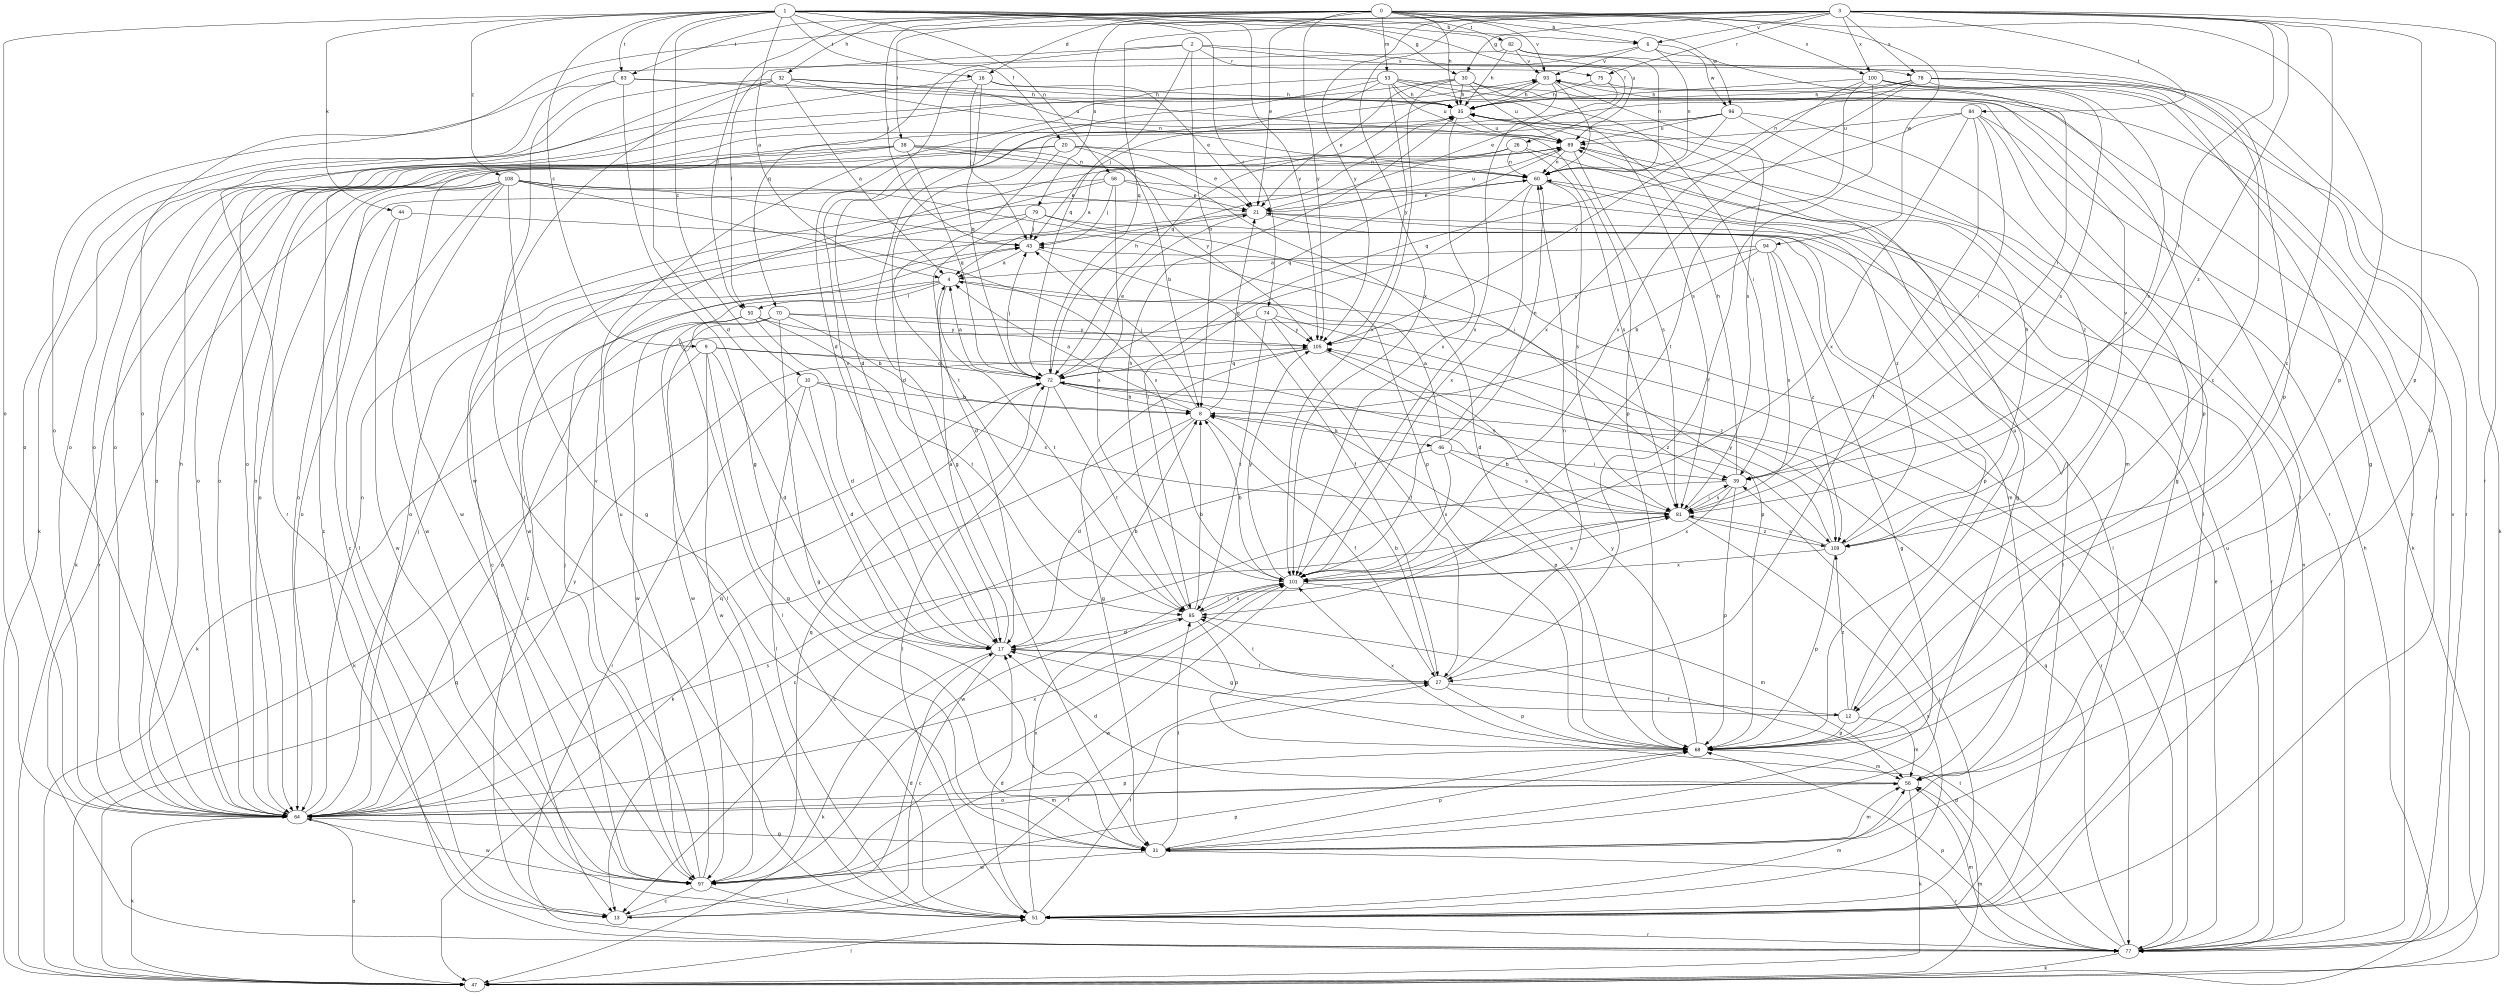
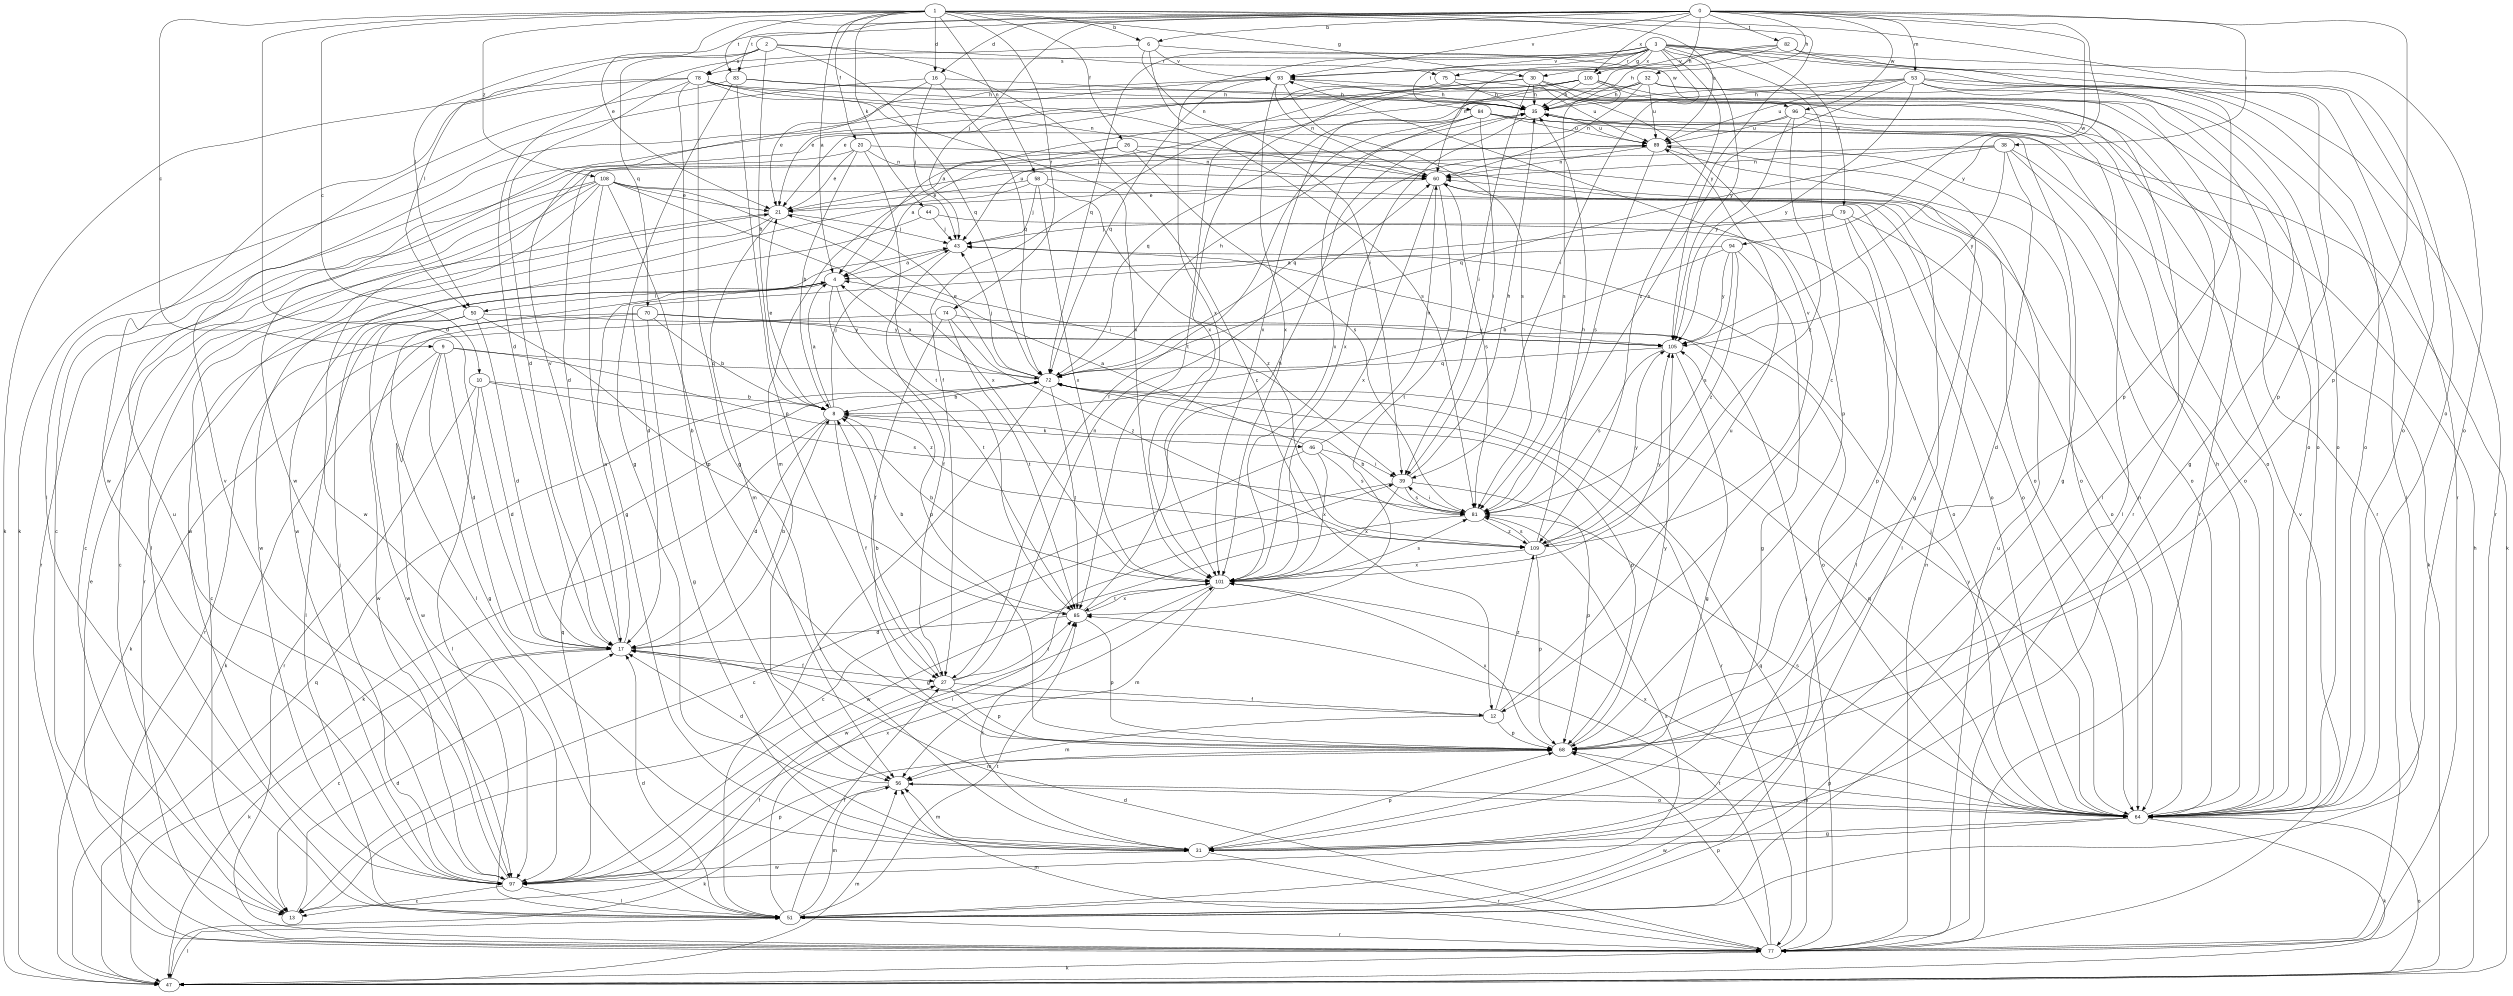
edge "3" -> "6": now "3" -> "93"
edge "1" -> "16": label "t" -> "d"
edge "78" -> "97": added, label "w"
edge "81" -> "51": reversed
